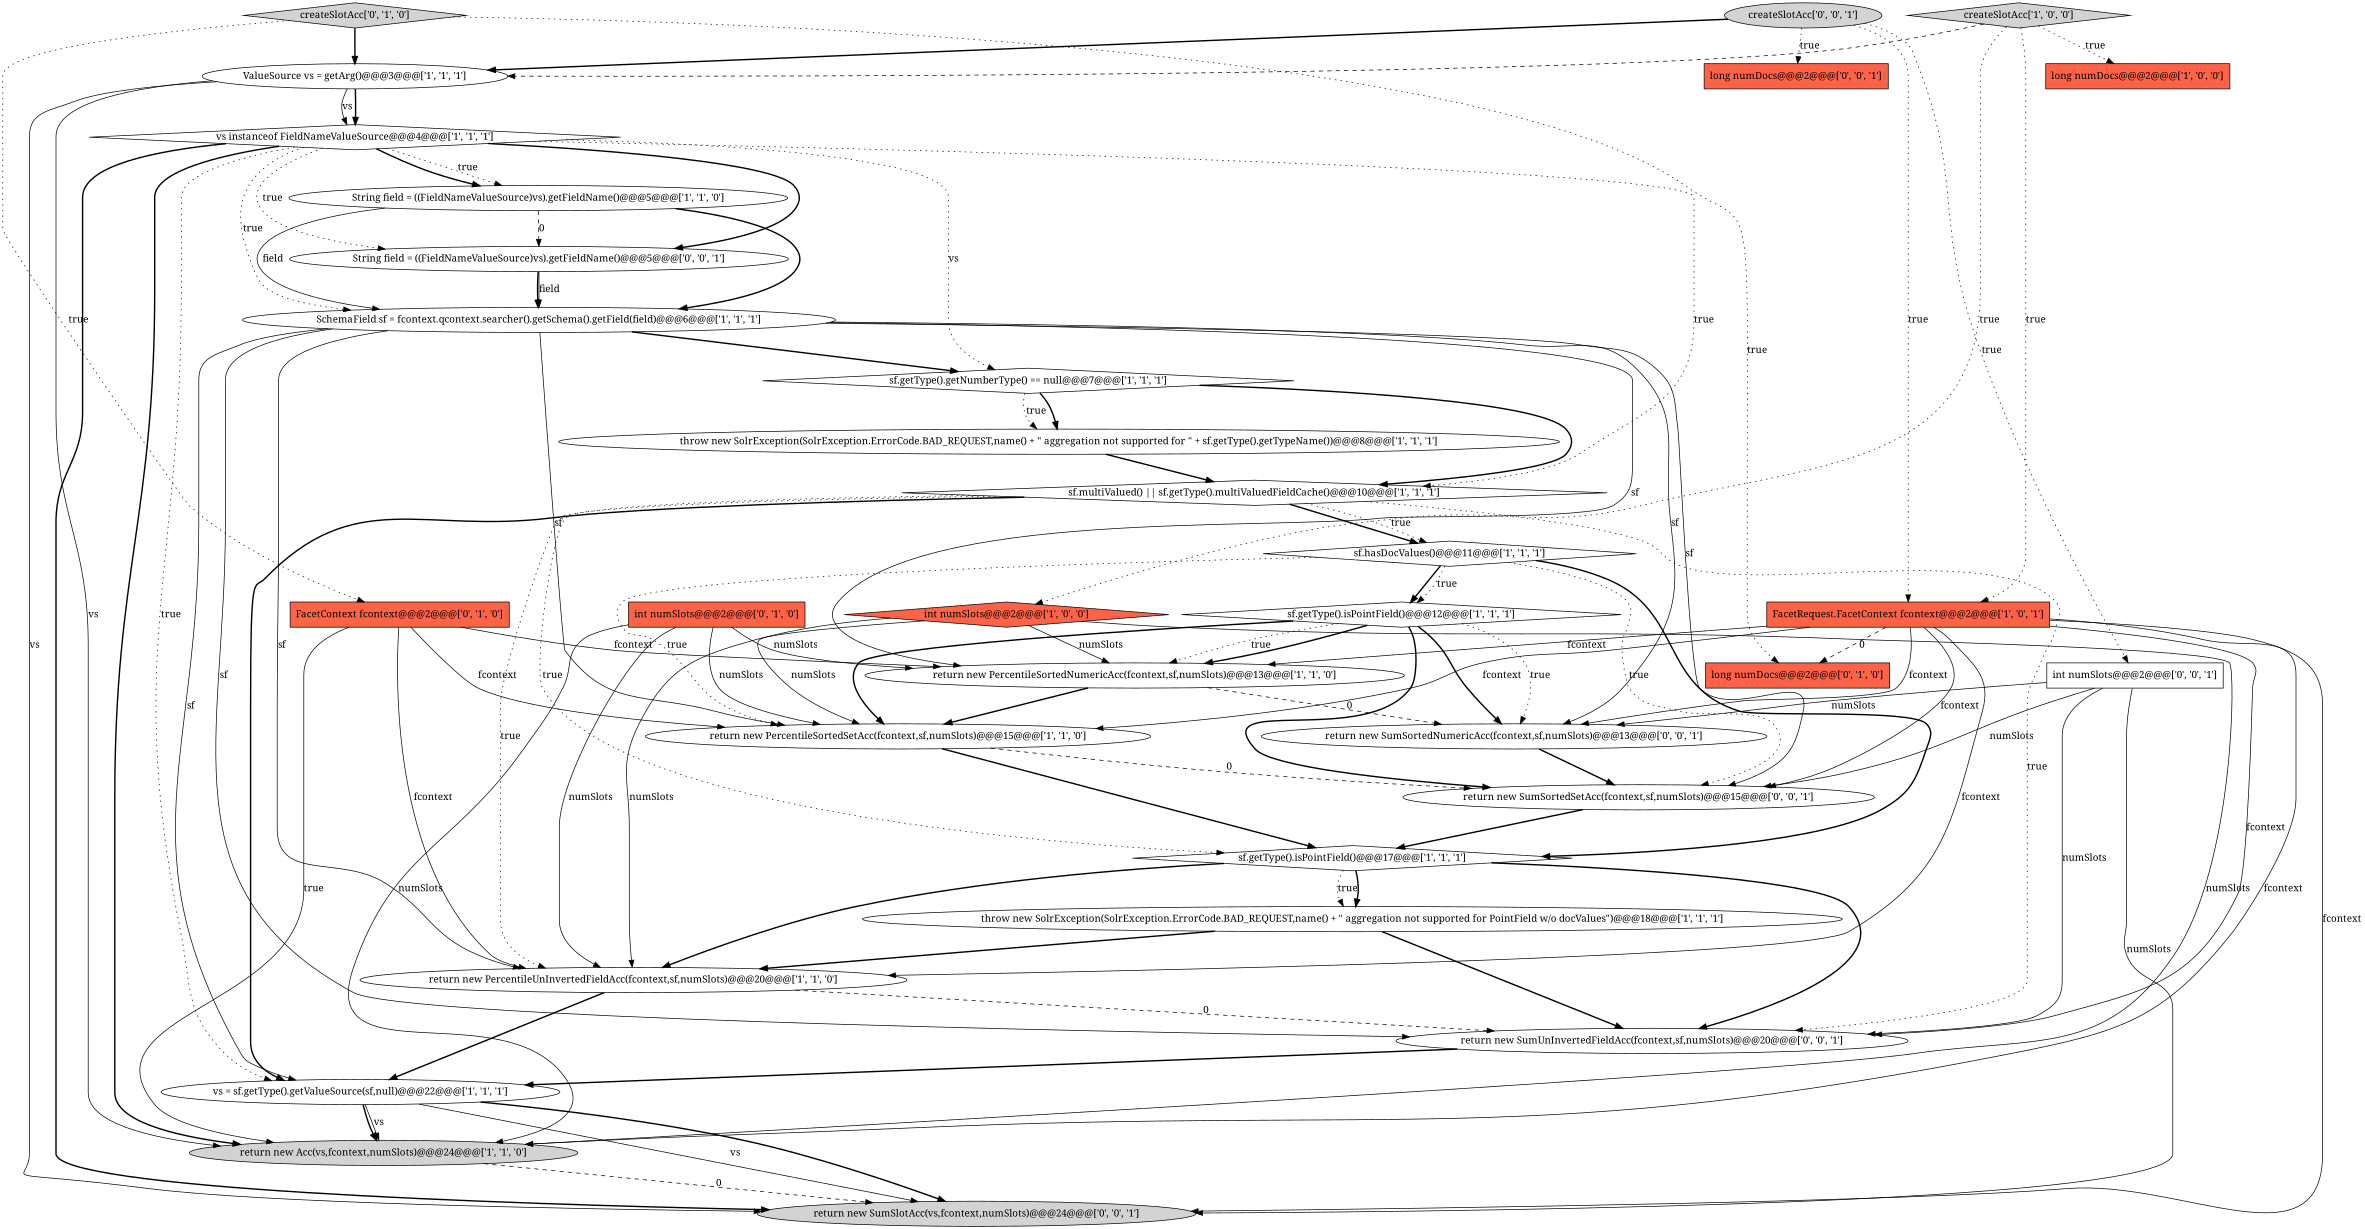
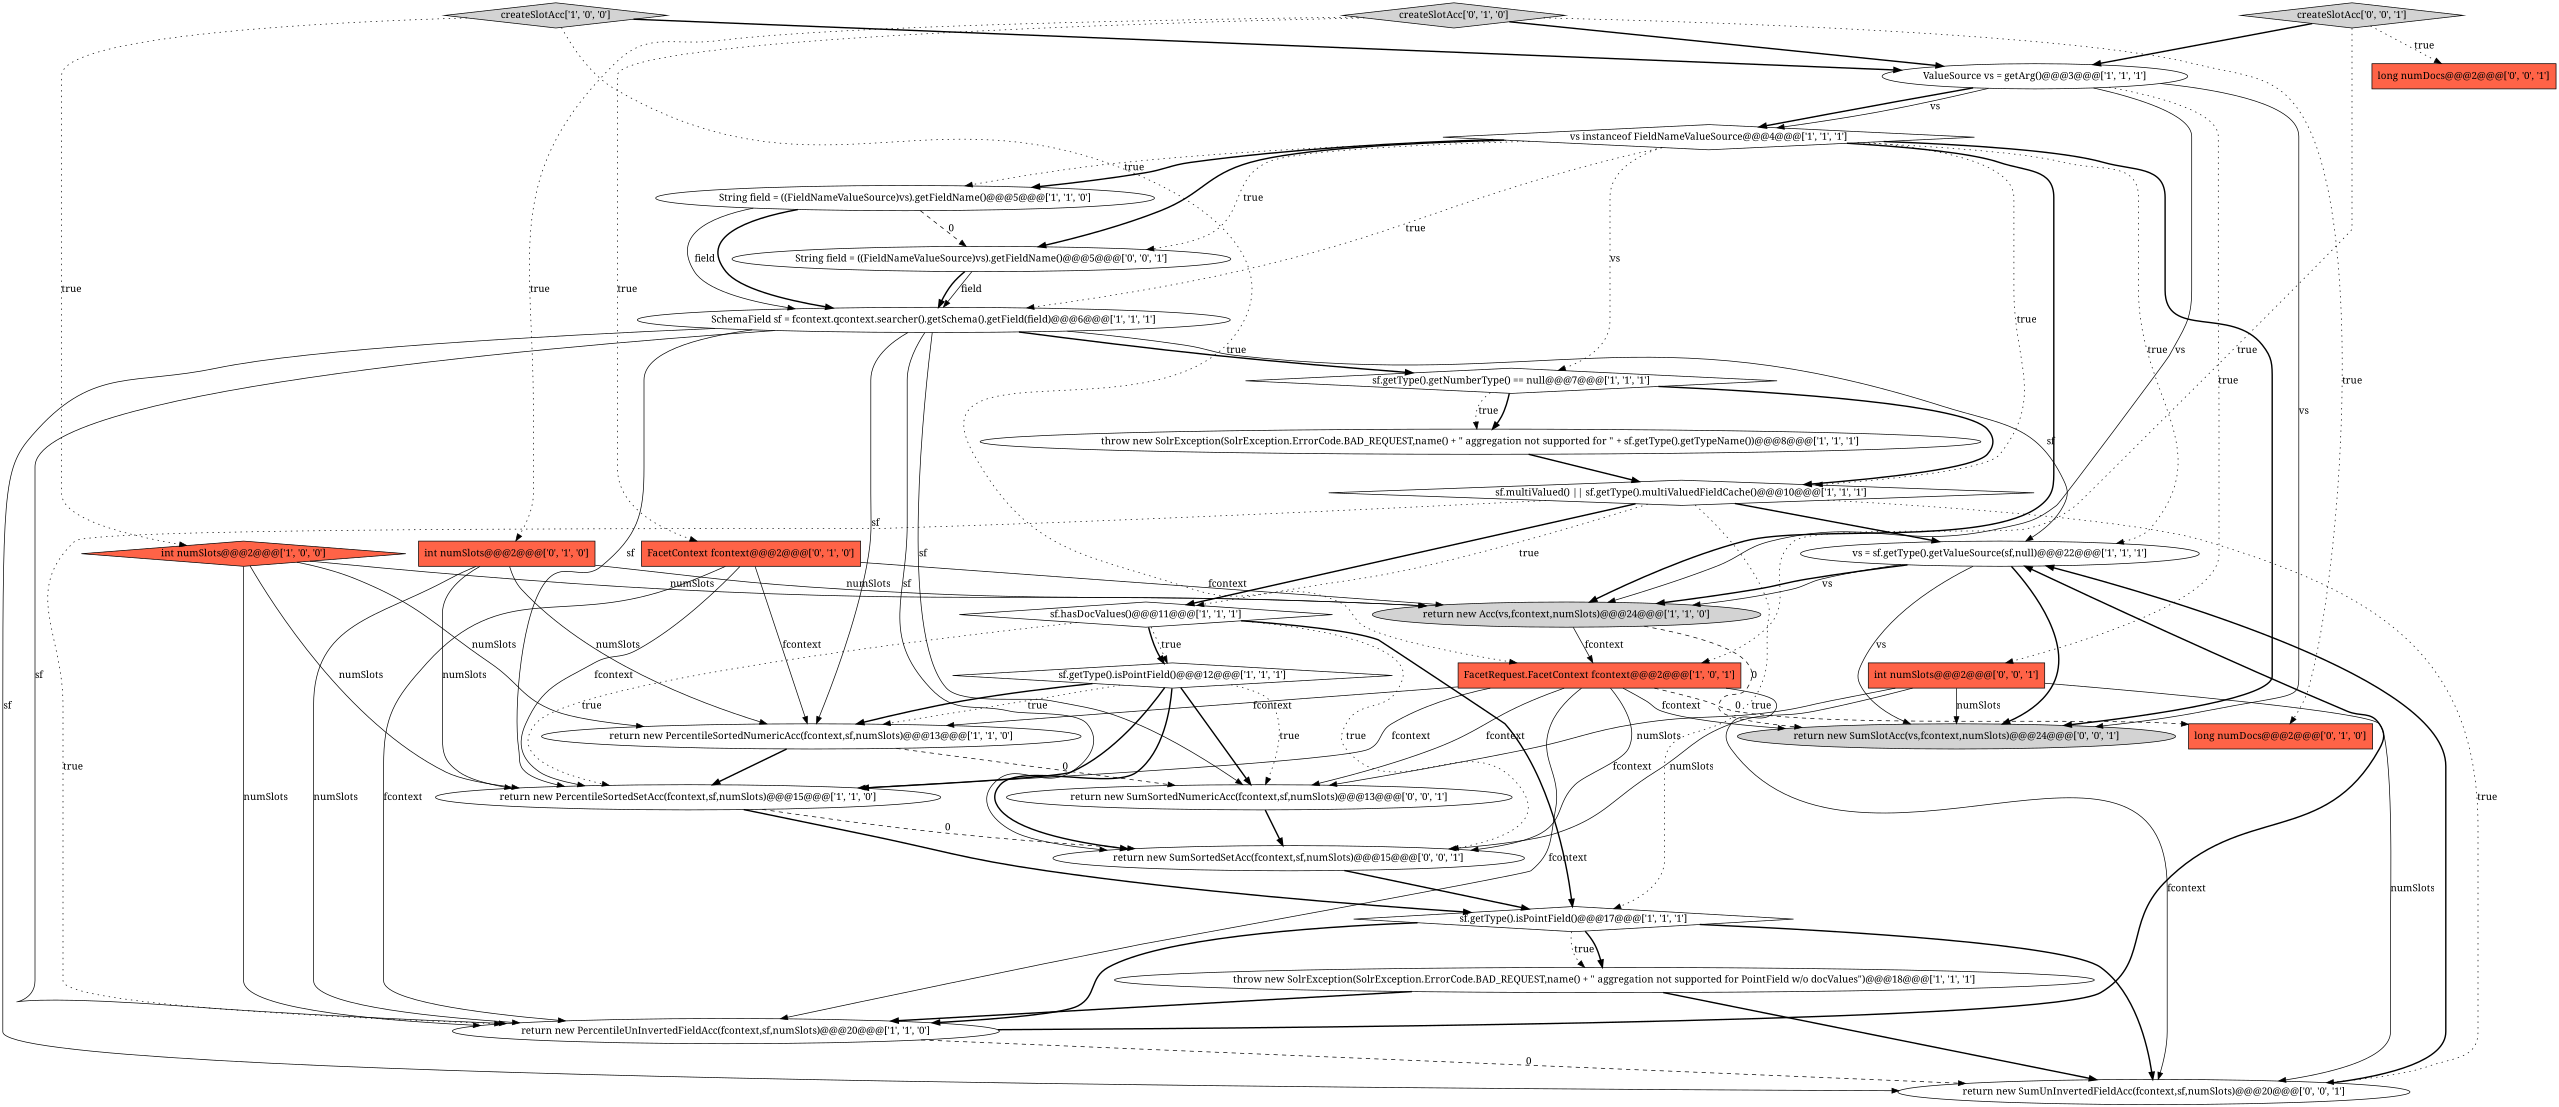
node "createSlotAcc['0', '0', '1']": shape ellipse -> diamond
edge "createSlotAcc['0', '1', '0']" -> "int numSlots@@@2@@@['0', '1', '0']": added, label "true"
edge "createSlotAcc['1', '0', '0']" -> "ValueSource vs = getArg()@@@3@@@['1', '1', '1']": style dashed -> bold
node "long numDocs@@@2@@@['1', '0', '0']": removed
edge "createSlotAcc['0', '0', '1']" -> "int numSlots@@@2@@@['0', '0', '1']": now "ValueSource vs = getArg()@@@3@@@['1', '1', '1']" -> "int numSlots@@@2@@@['0', '0', '1']"
node "int numSlots@@@2@@@['0', '0', '1']": fillcolor white -> tomato
edge "FacetContext fcontext@@@2@@@['0', '1', '0']" -> "return new Acc(vs,fcontext,numSlots)@@@24@@@['1', '1', '0']": label "true" -> "fcontext"
edge "FacetRequest.FacetContext fcontext@@@2@@@['1', '0', '1']" -> "return new Acc(vs,fcontext,numSlots)@@@24@@@['1', '1', '0']": reversed
